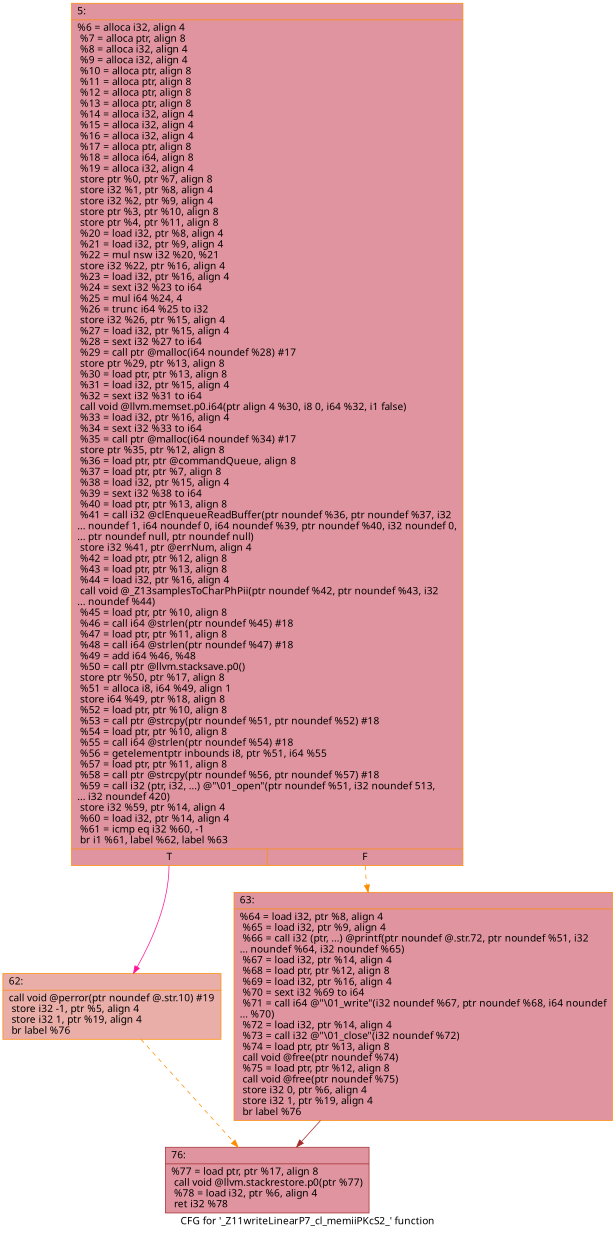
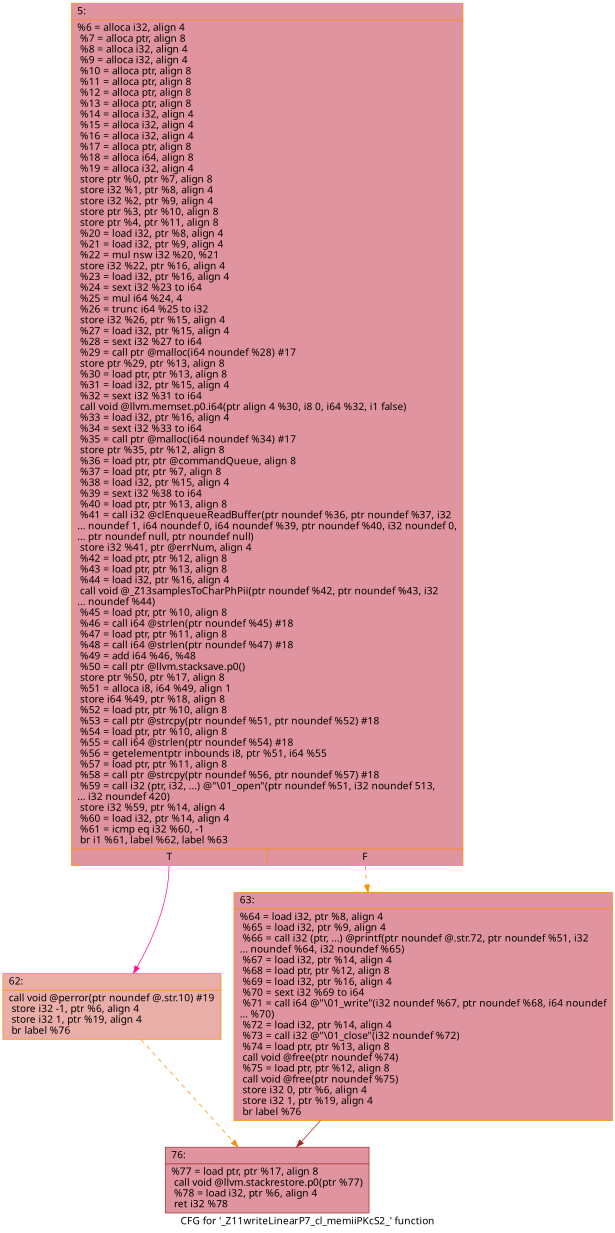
node "62:": text "store i32 -1, ptr %5, align 4" -> "store i32 -1, ptr %6, align 4"
